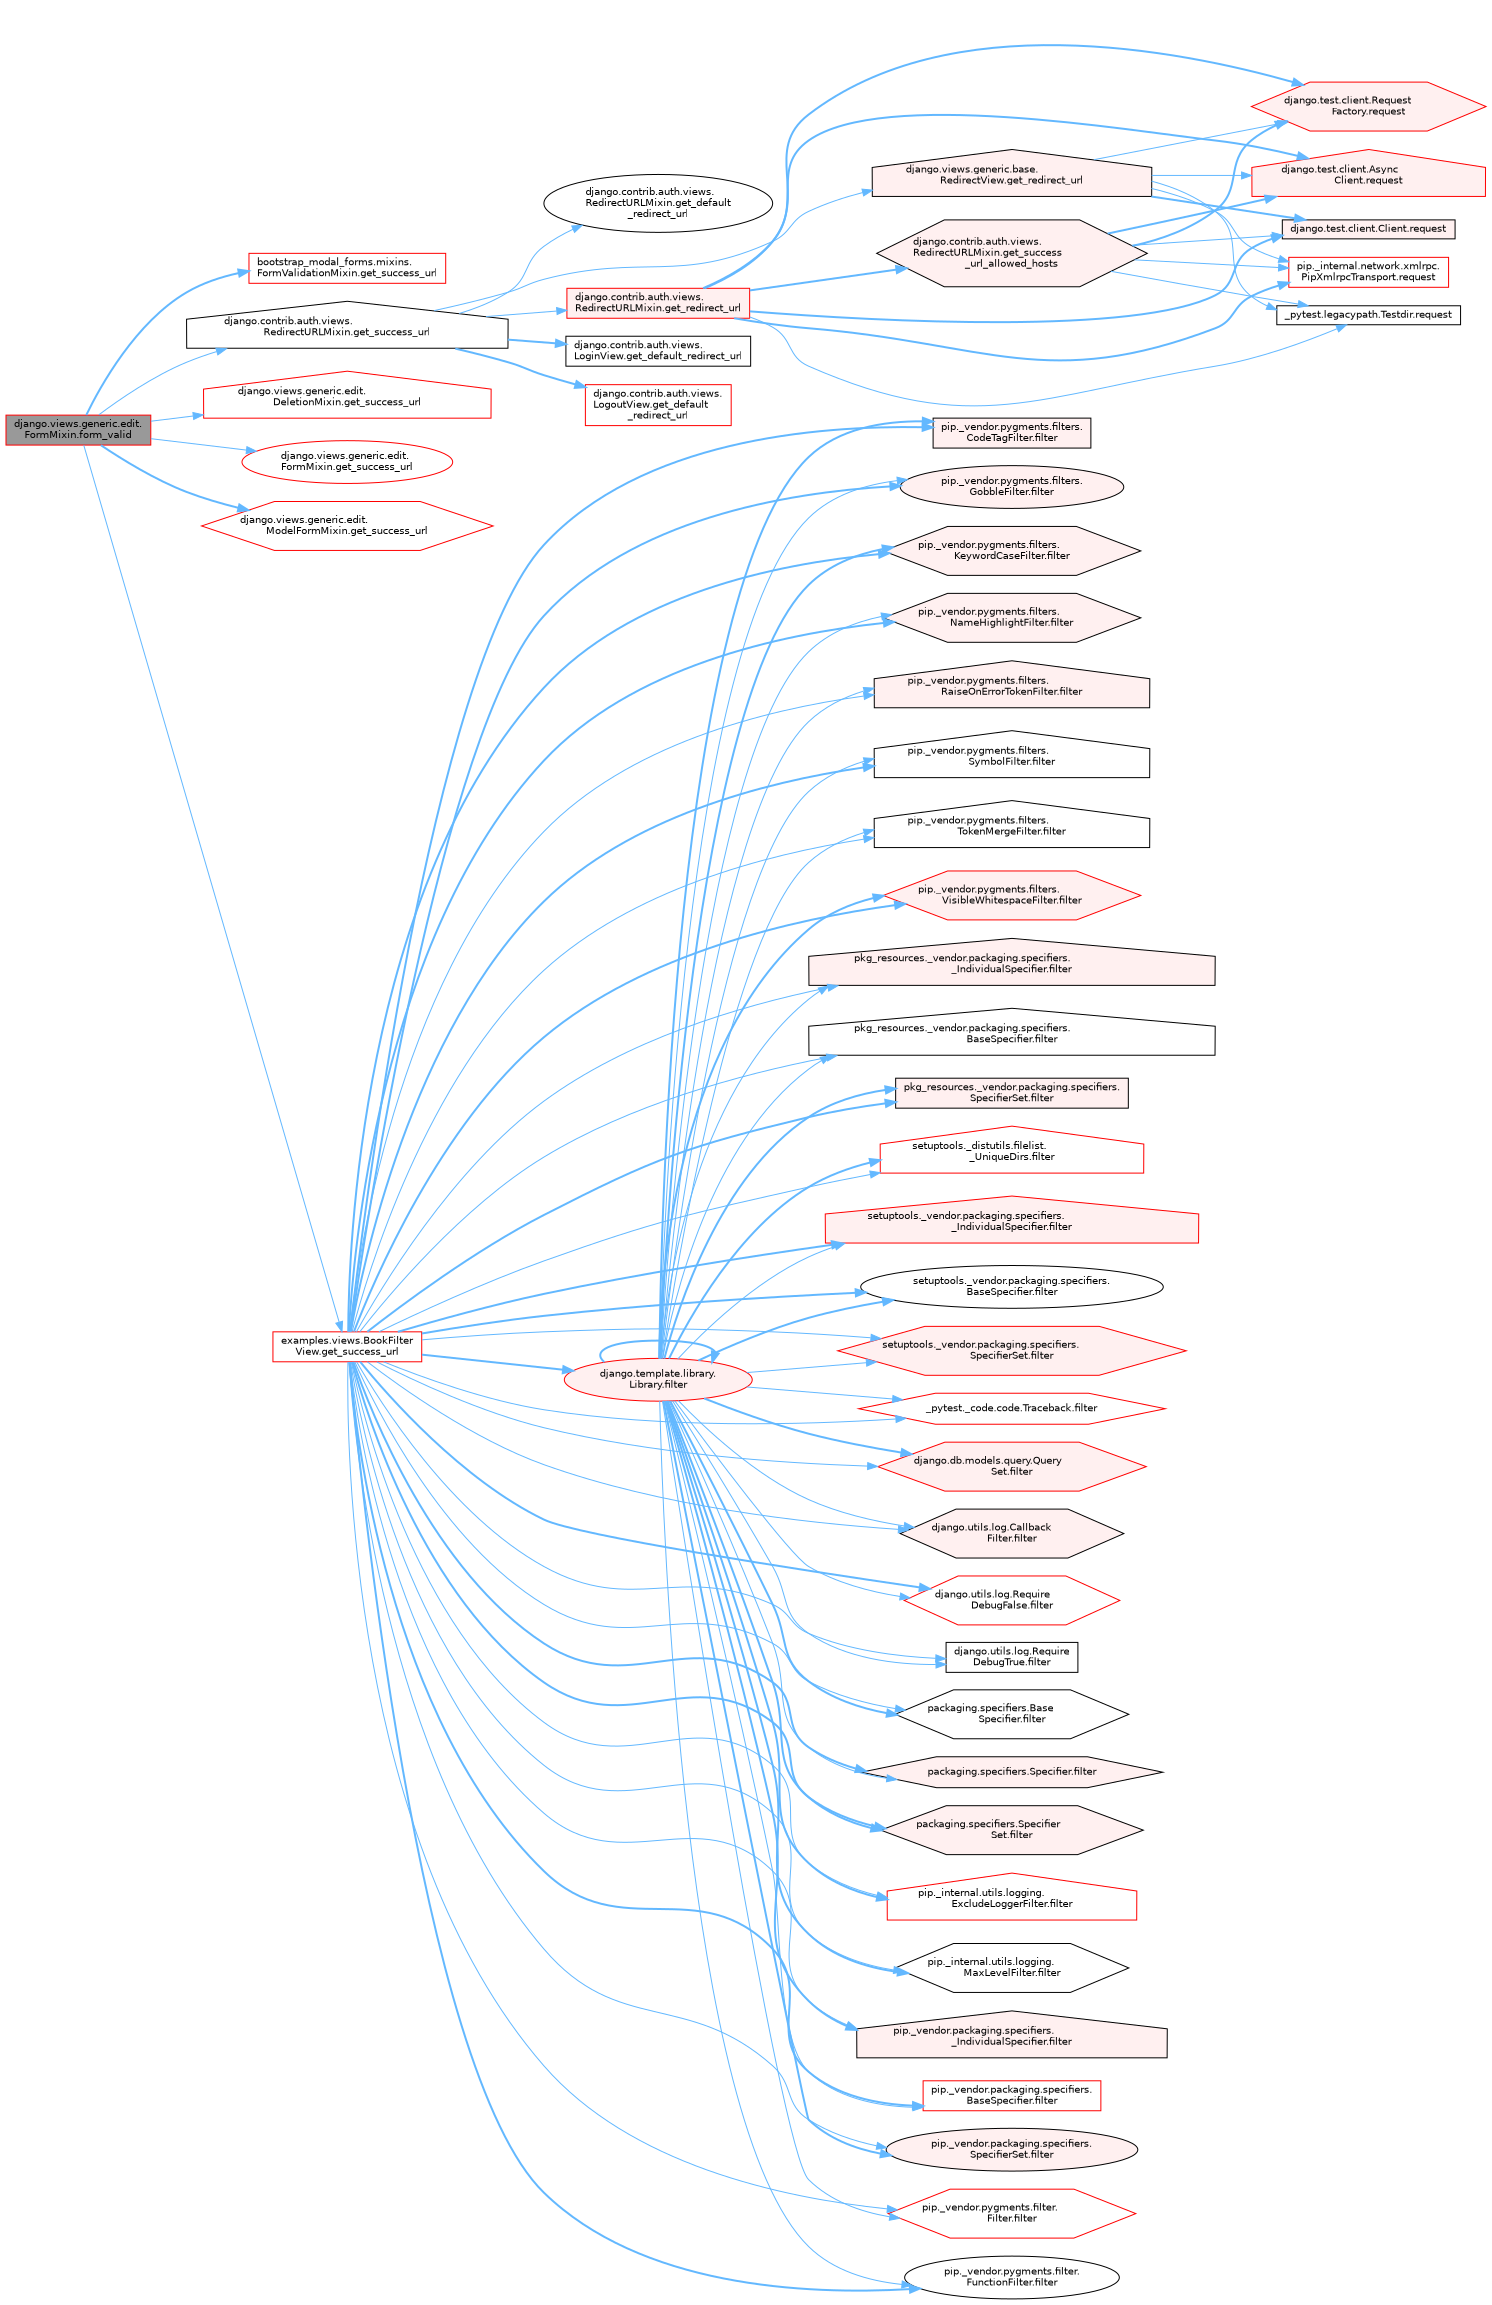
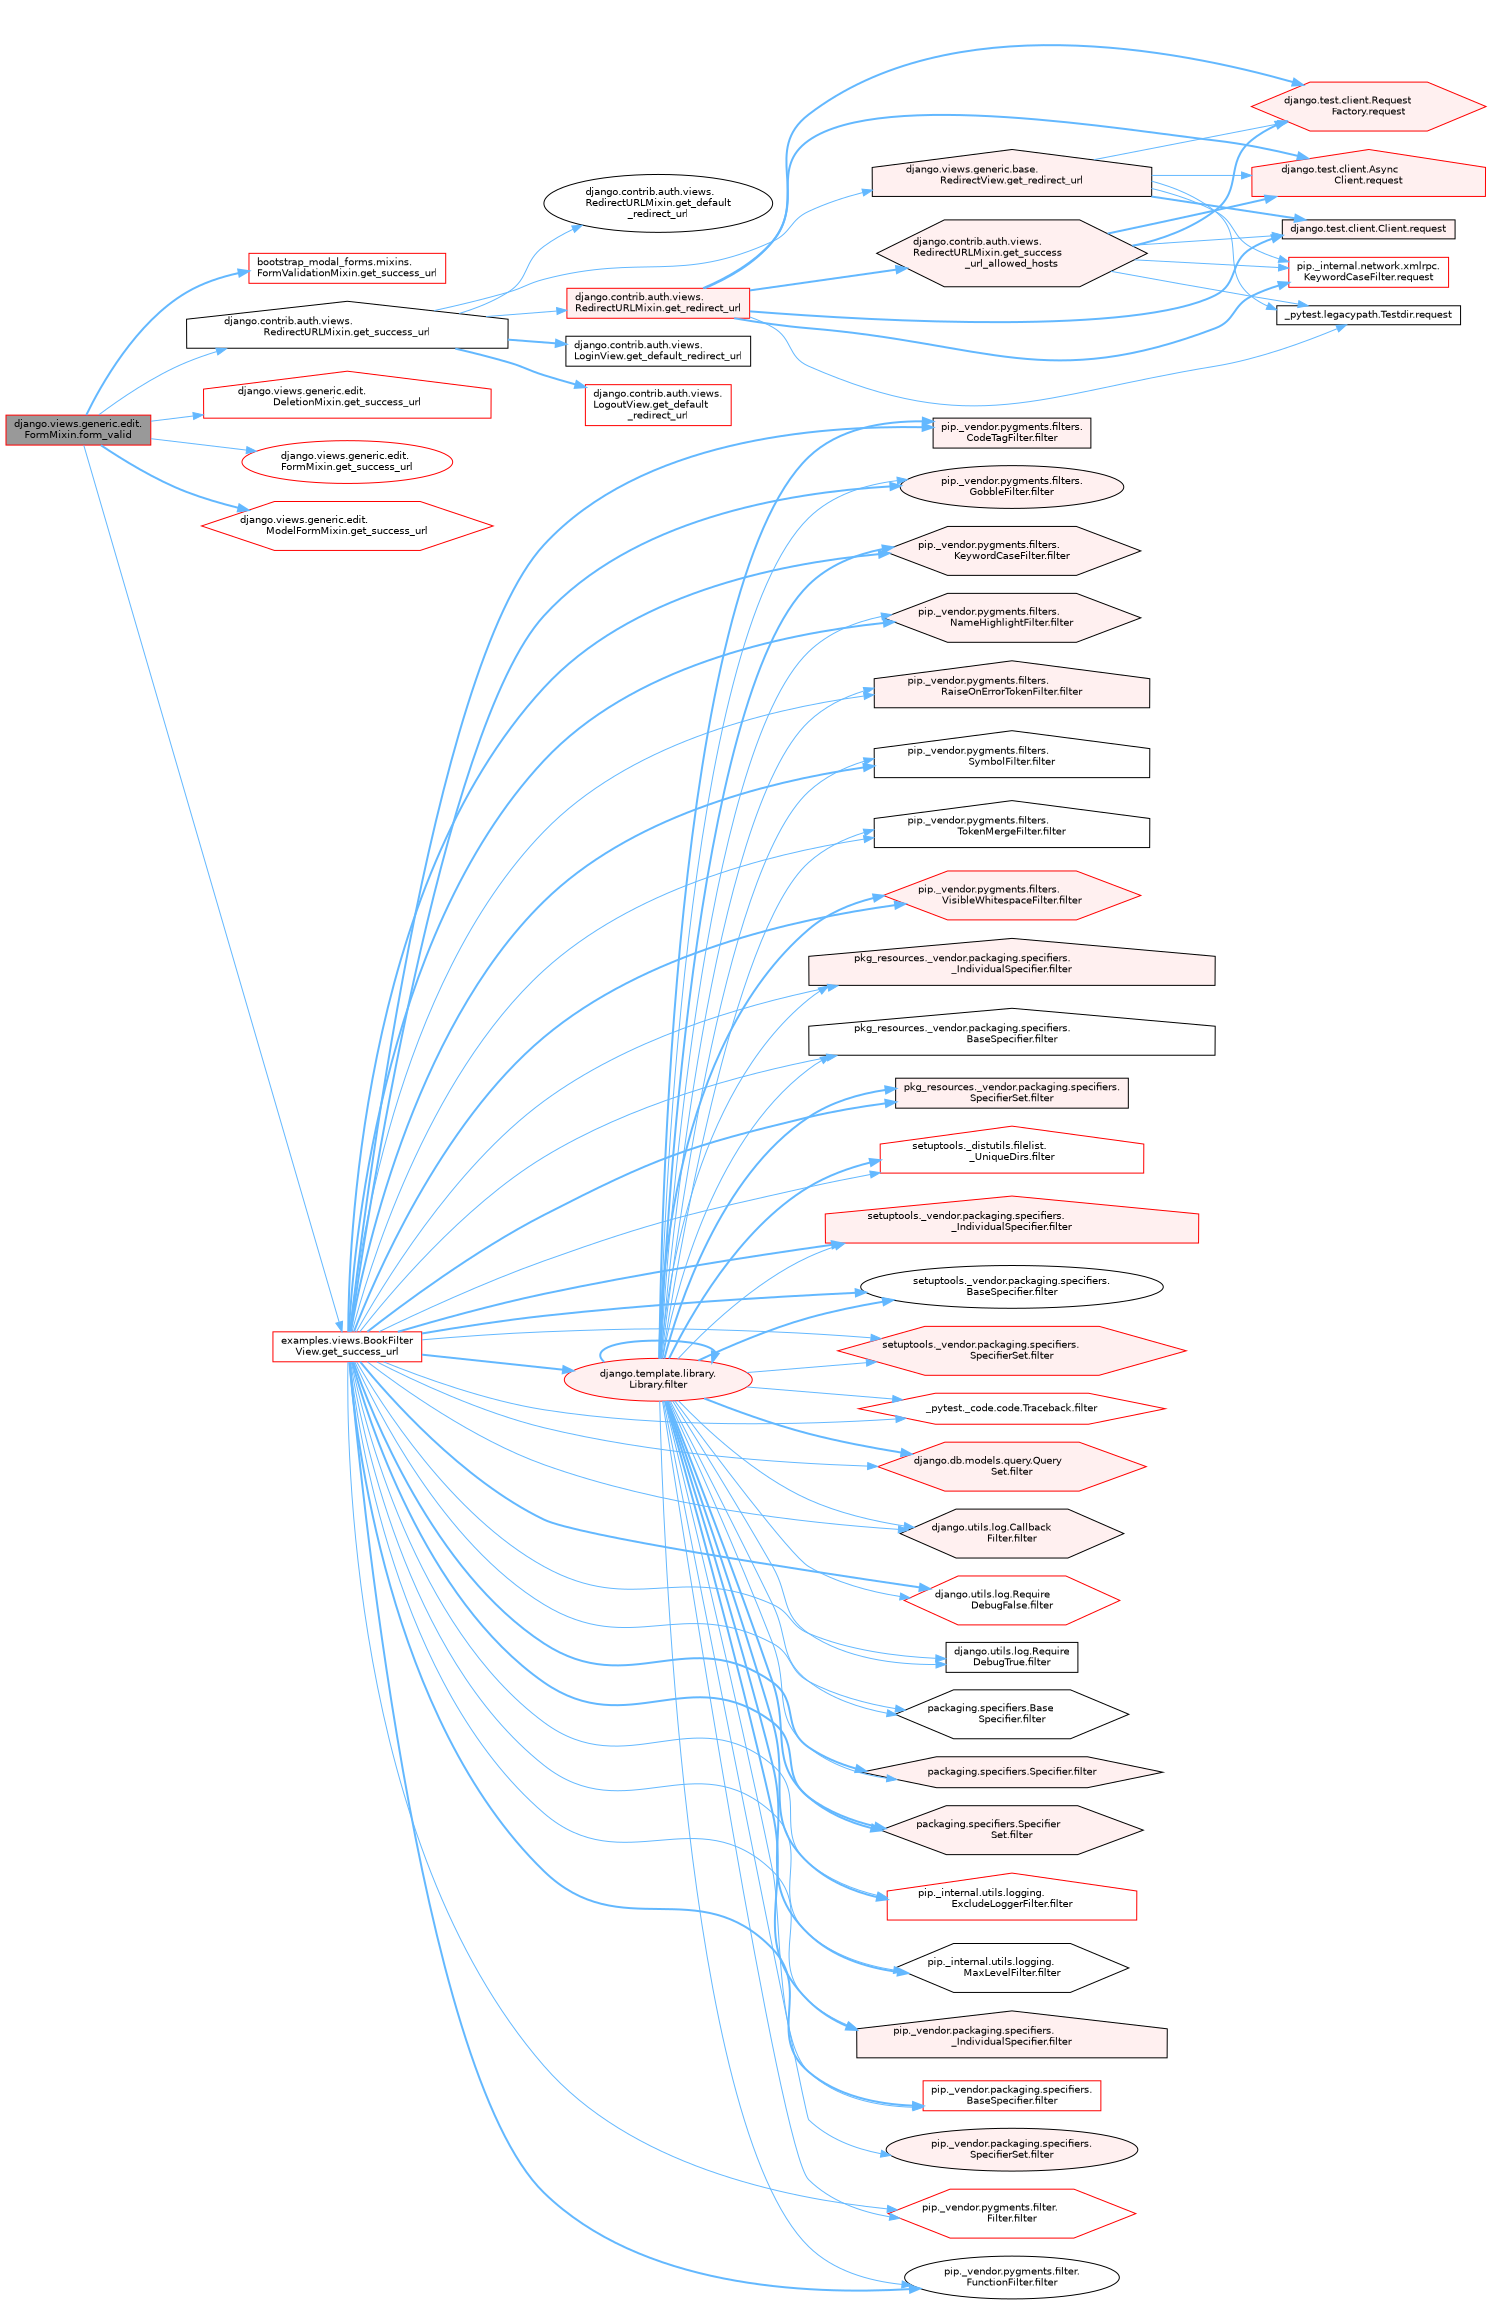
node "pip._internal.network.xmlrpc. PipXmlrpcTransport.request": label "pip._internal.network.xmlrpc. PipXmlrpcTransport.request" -> "pip._internal.network.xmlrpc. KeywordCaseFilter.request"
edge "django.template.library. Library.filter" -> "packaging.specifiers.Base Specifier.filter": style bold -> solid
edge "django.template.library. Library.filter" -> "pip._vendor.packaging.specifiers. SpecifierSet.filter": style bold -> solid
edge "examples.views.BookFilter View.get_success_url" -> "pip._vendor.packaging.specifiers. SpecifierSet.filter": removed
